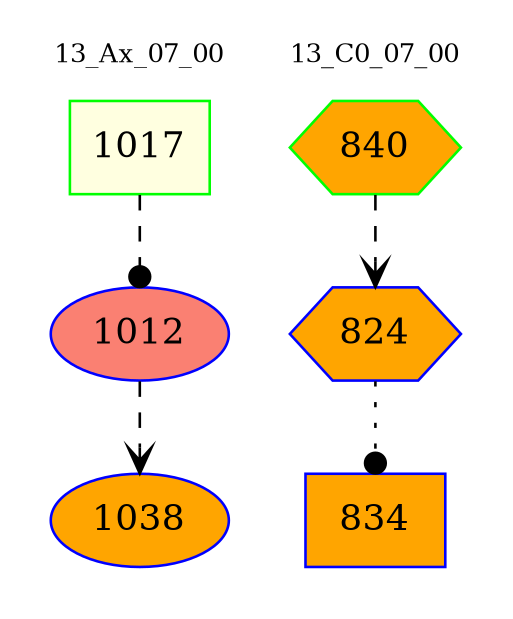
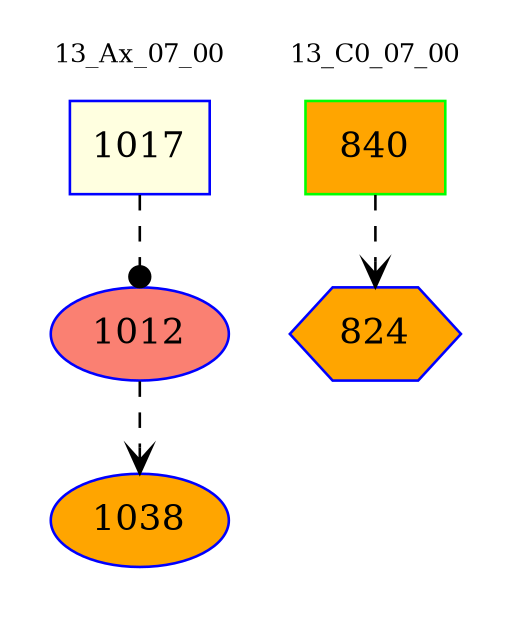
node "1017": color green -> blue
node "840": shape hexagon -> box
node "834": removed
